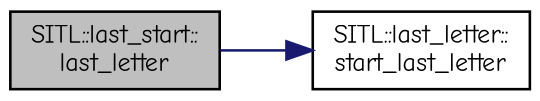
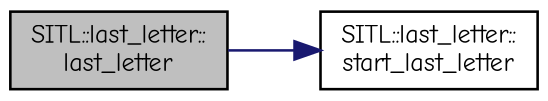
node "SITL::last_start:: last_letter": label "SITL::last_start:: last_letter" -> "SITL::last_letter:: last_letter"
